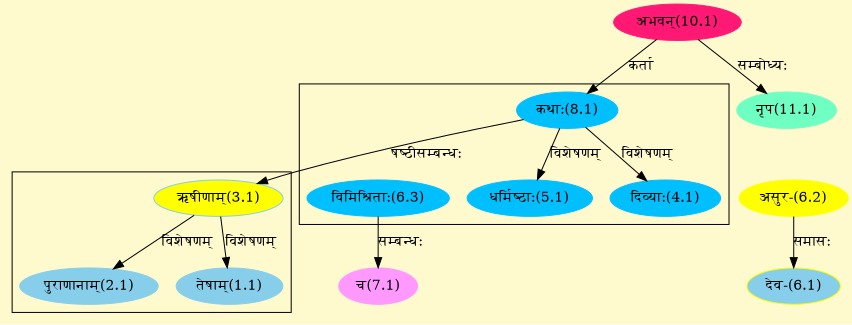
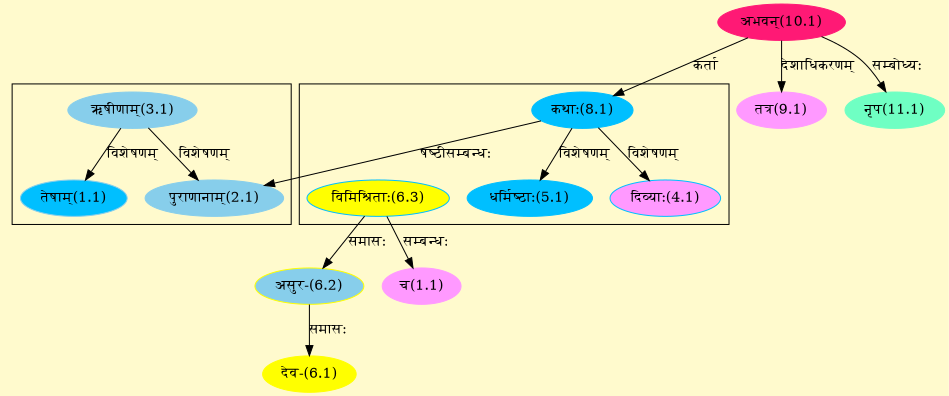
node "तत्र(9.1)": added
edge "कथाः(8.1)" -> "ऋषीणाम्(3.1)": now "कथाः(8.1)" -> "पुराणानाम्(2.1)"
node "ऋषीणाम्(3.1)": fillcolor #ffff00 -> #87ceeb
node "विमिश्रिताः(6.3)": fillcolor #00bfff -> #ffff00
node "दिव्याः(4.1)": fillcolor #00bfff -> #ff99ff
node "असुर-(6.2)": fillcolor #ffff00 -> #87ceeb
edge "विमिश्रिताः(6.3)" -> "असुर-(6.2)": added, label "समासः"
node "तेषाम्(1.1)": fillcolor #87ceeb -> #00bfff
node "च(7.1)": label "च(7.1)" -> "च(1.1)"
node "देव-(6.1)": fillcolor #87ceeb -> #ffff00
